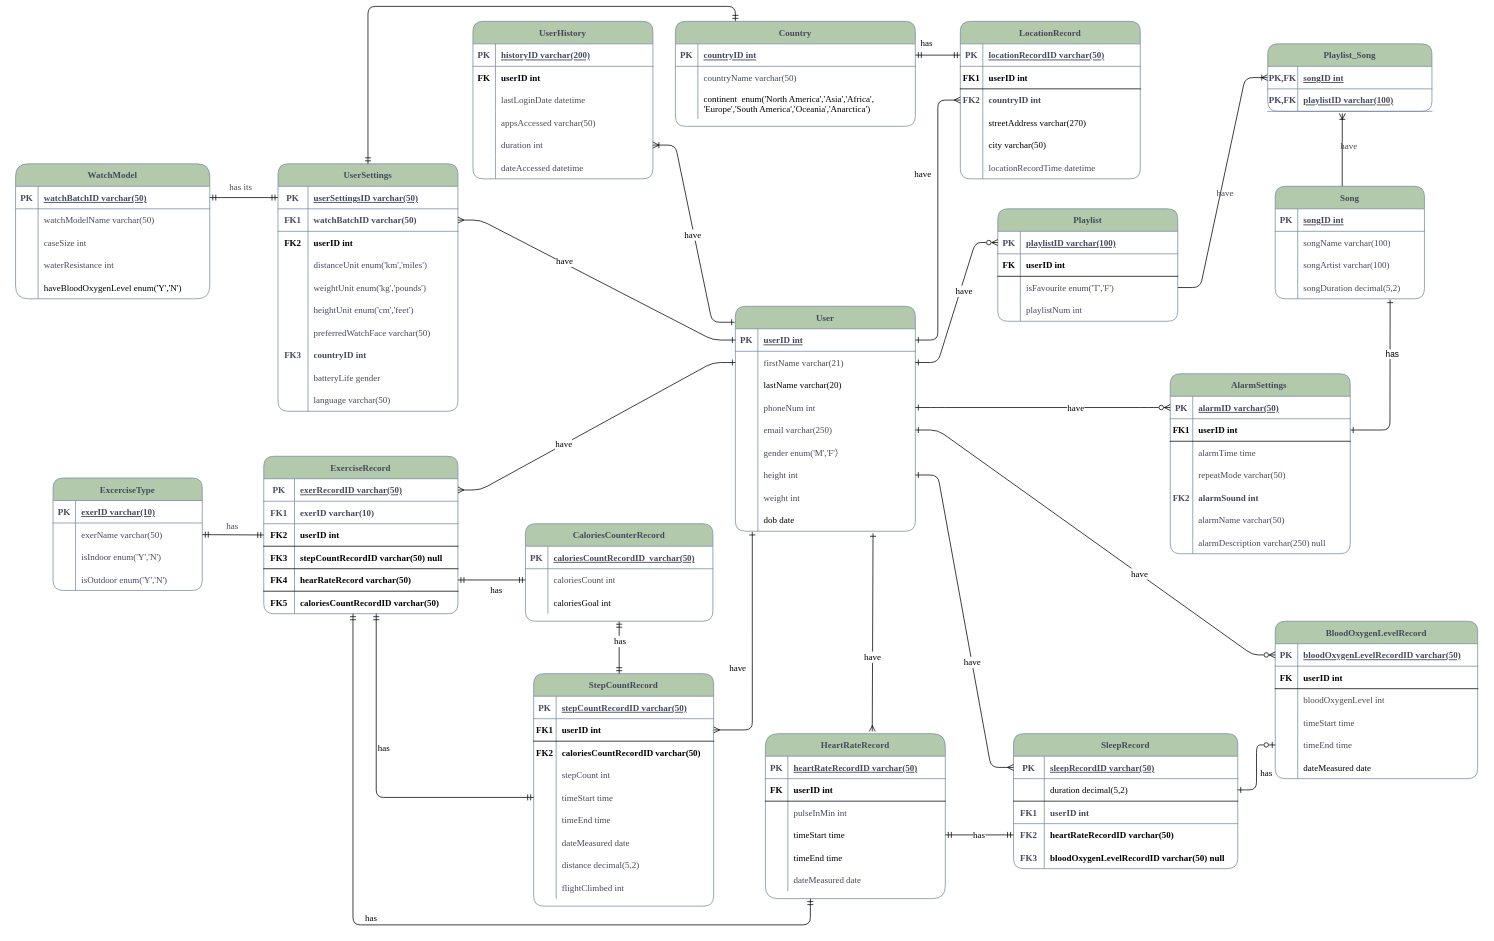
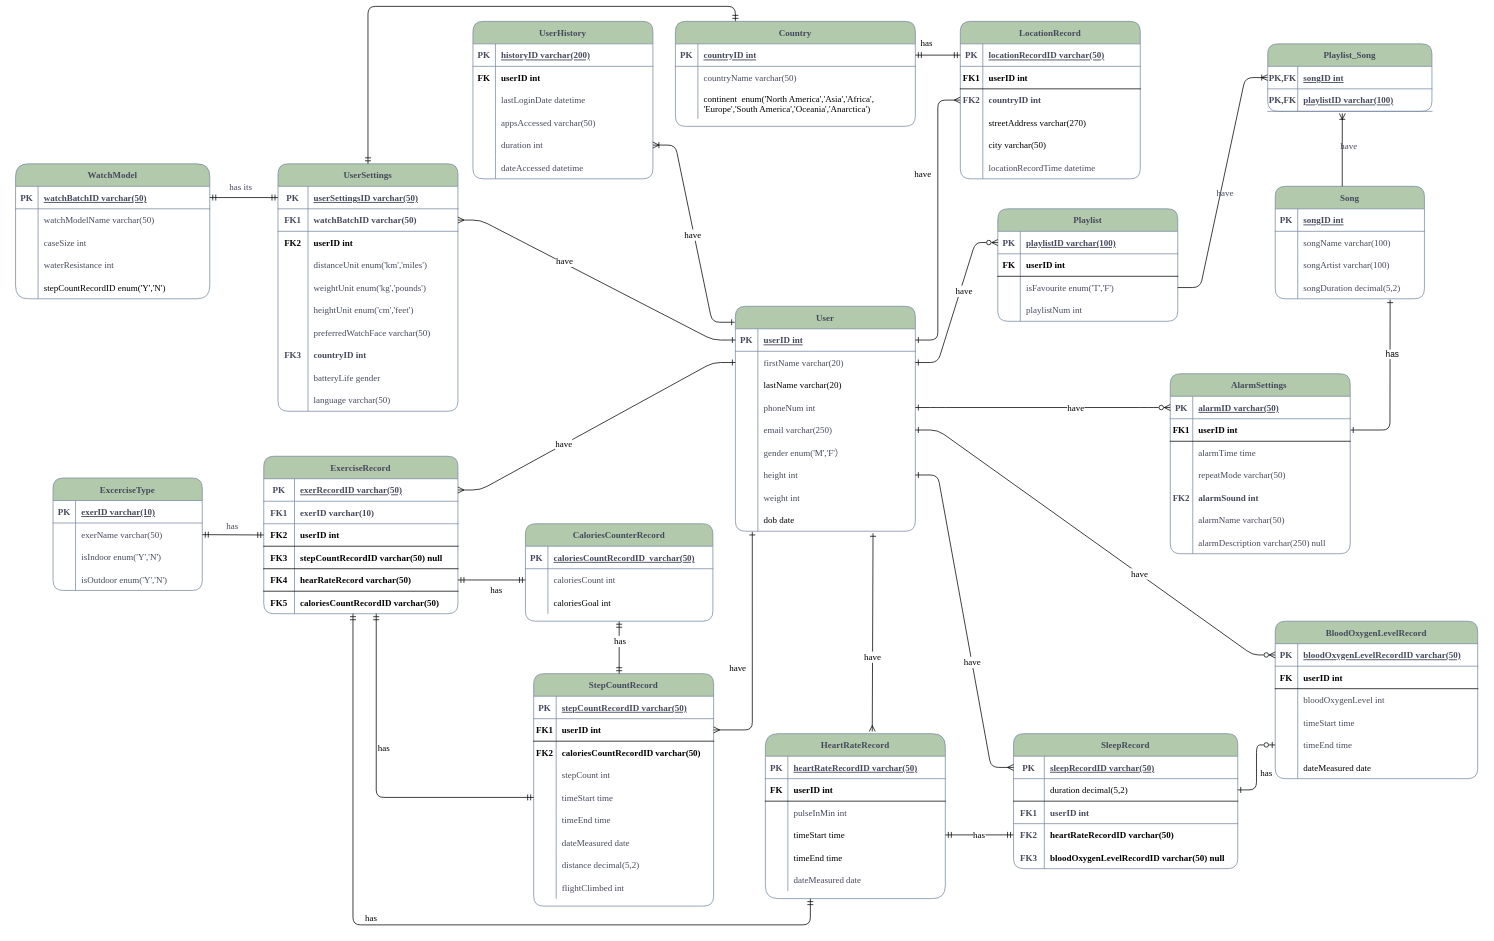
node "haveBloodOxygenLevel enum('Y','N')": label "haveBloodOxygenLevel enum('Y','N')" -> "stepCountRecordID enum('Y','N')"
node "firstName varchar(21)": label "firstName varchar(21)" -> "firstName varchar(20)"
